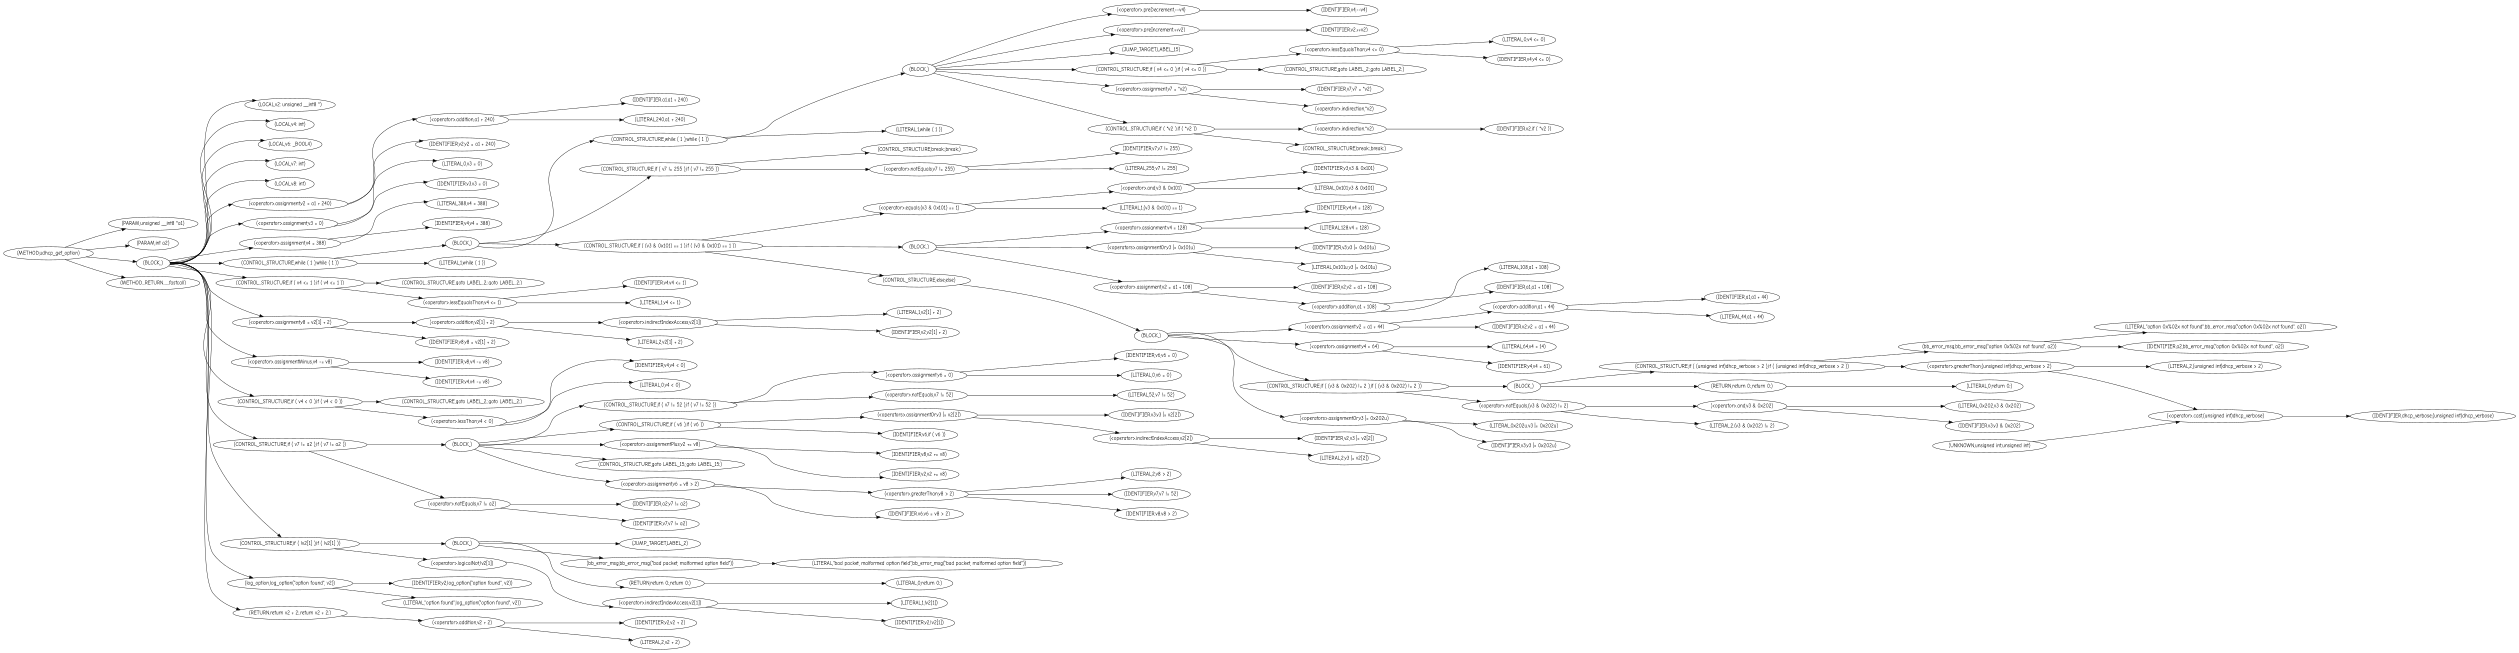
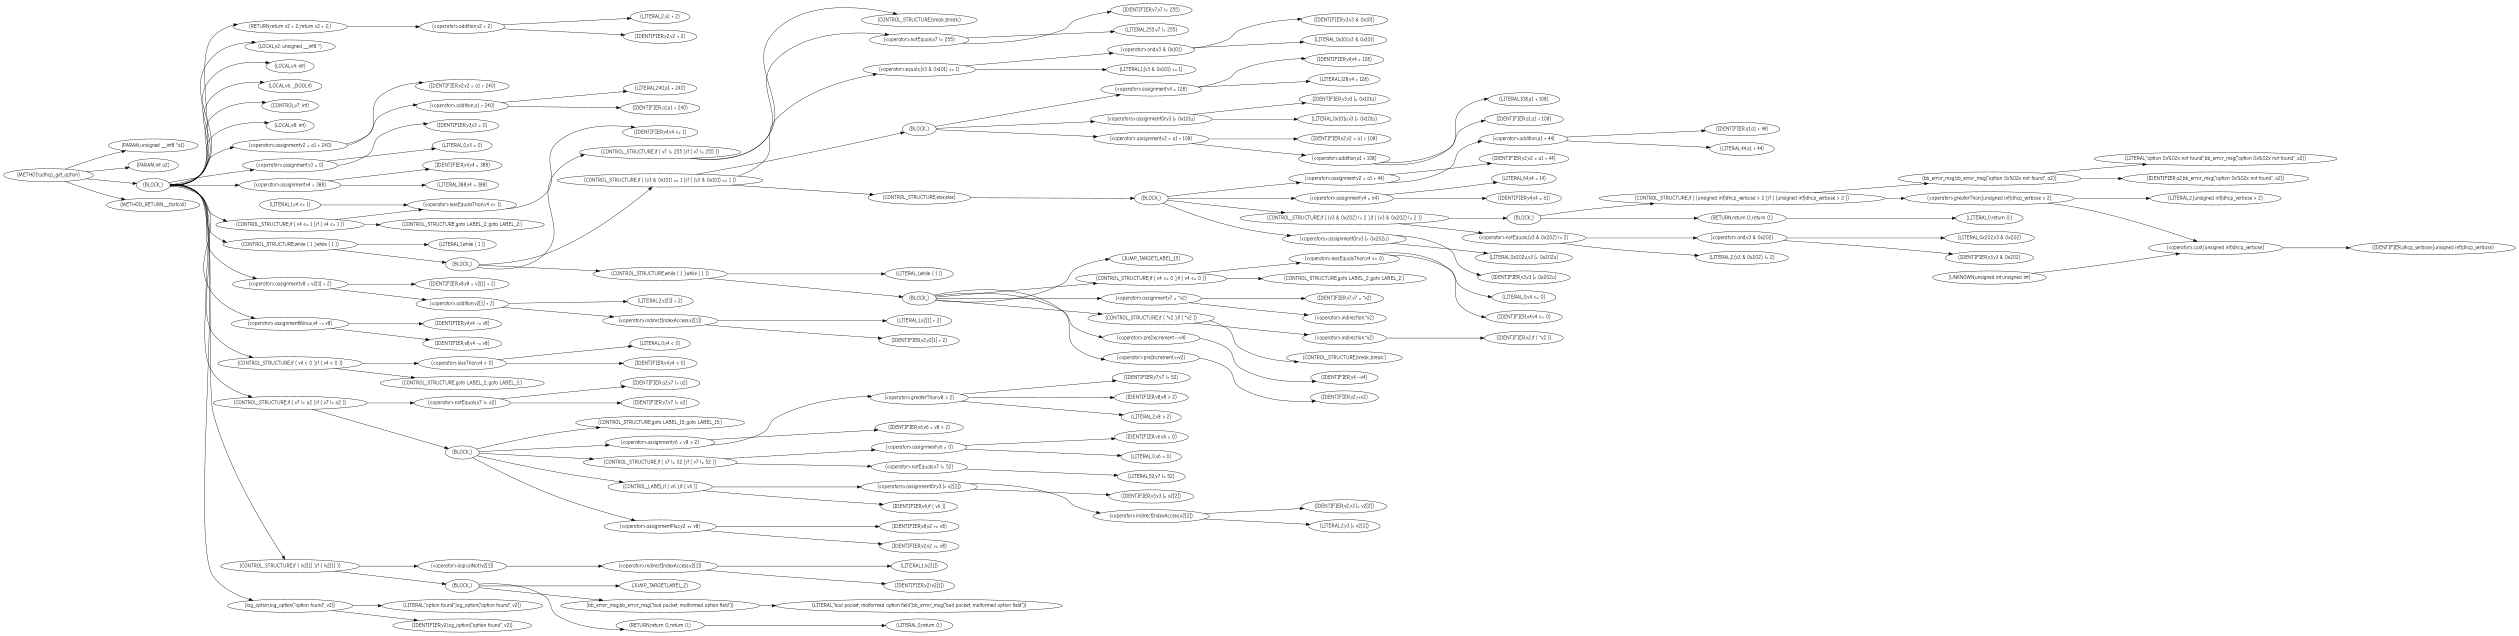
node "(LOCAL,v7: int)": label "(LOCAL,v7: int)" -> "(CONTROL,v7: int)"
edge "(<operator>.lessEqualsThan,v4 <= 1)" -> "(LITERAL,1,v4 <= 1)": reversed
node "(CONTROL_STRUCTURE,if ( v6 ),if ( v6 ))": label "(CONTROL_STRUCTURE,if ( v6 ),if ( v6 ))" -> "(CONTROL_LABEL,if ( v6 ),if ( v6 ))"
